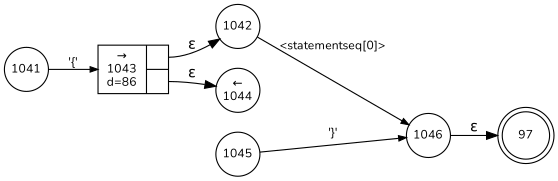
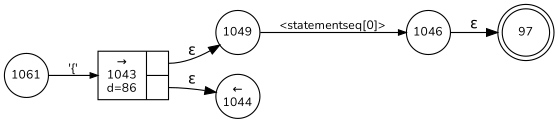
node "1042": label "1042" -> "1049"
node "1041": label "1041" -> "1061"
node "1045": removed
